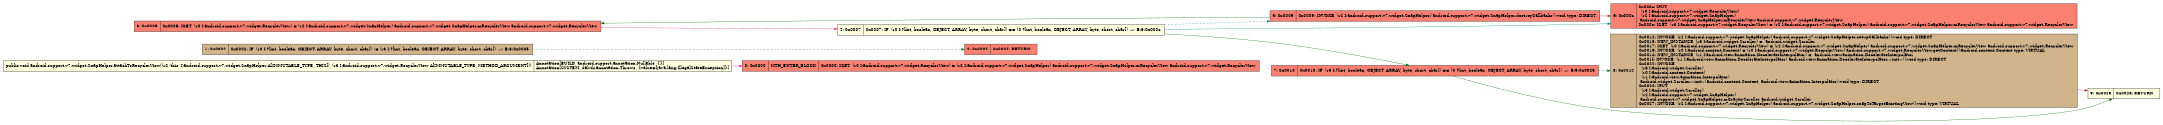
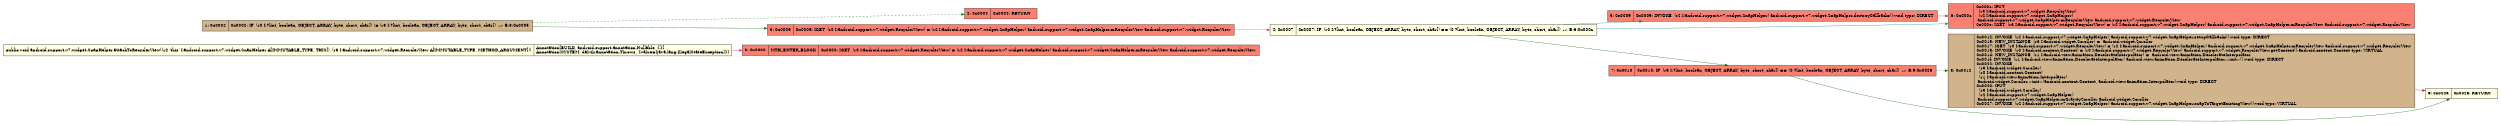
edge "5: 0x0009" -> "3: 0x0005": now "1: 0x0002" -> "3: 0x0005"
edge "4: 0x0007" -> "5: 0x0009": style dashed -> solid
